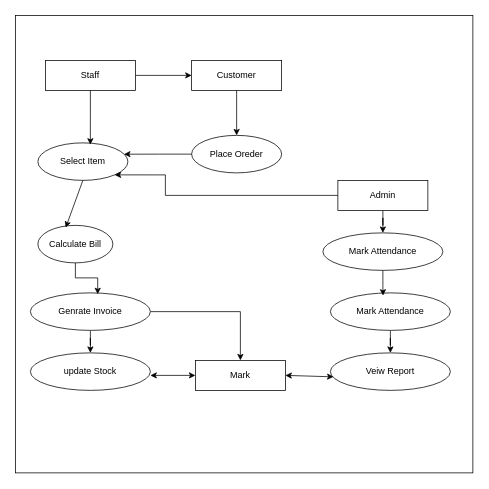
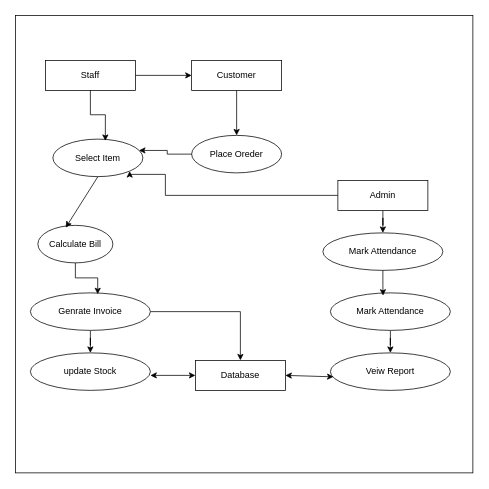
node "Select Item": moved (83, 162) -> (98, 158)
node "Mark": label "Mark" -> "Database"
